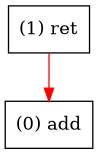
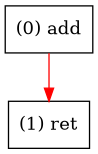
edge "(1) ret" -> "(0) add": reversed
